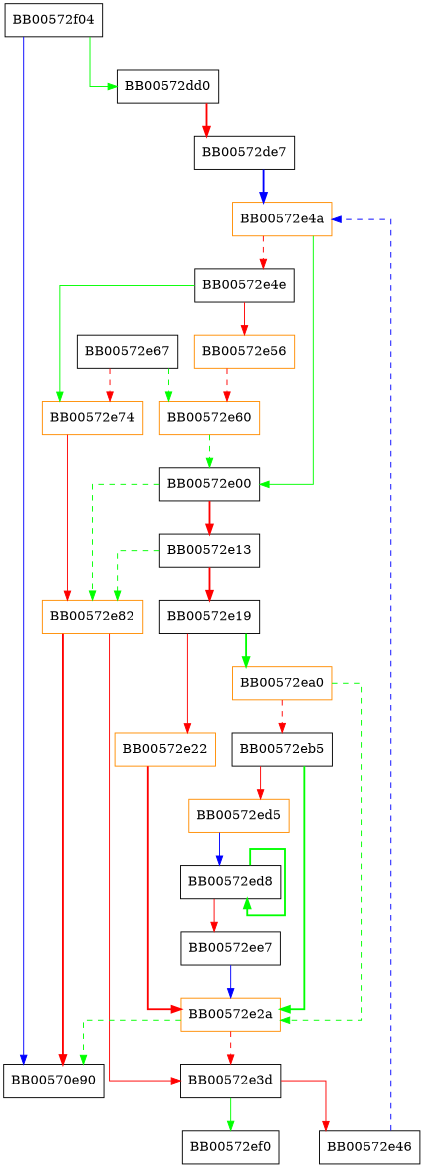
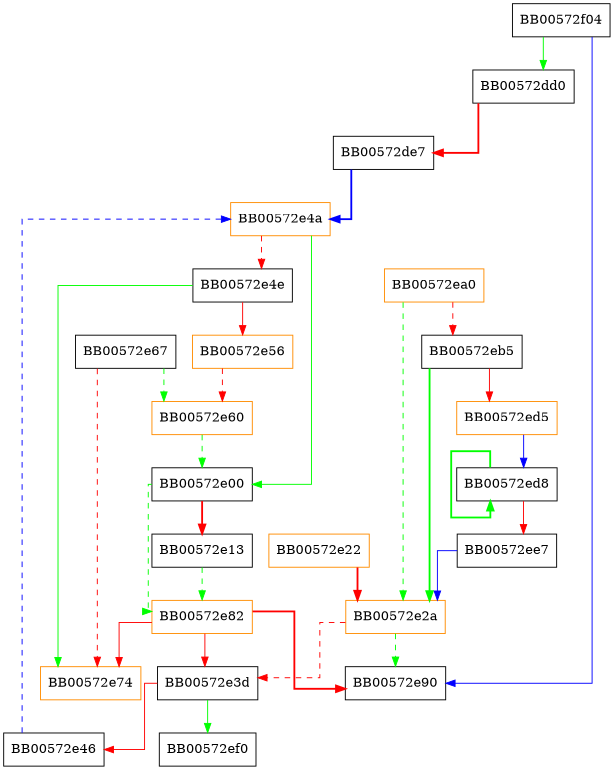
edge "BB00572e74" -> "BB00572e82": reversed
node "BB00572e19": removed
node "BB00570e90": label "BB00570e90" -> "BB00572e90"
